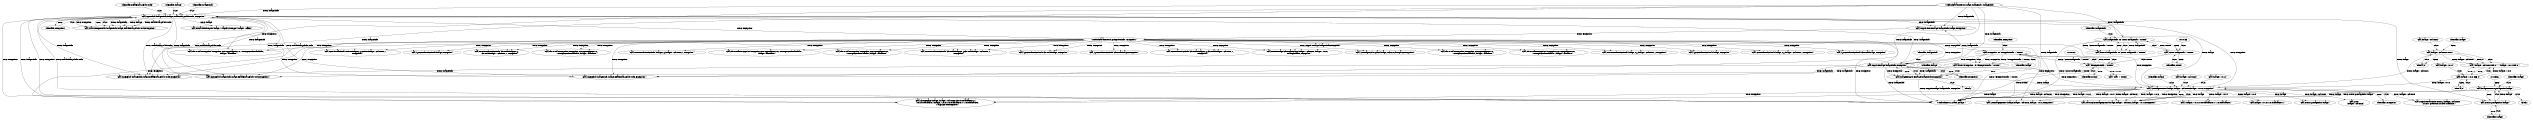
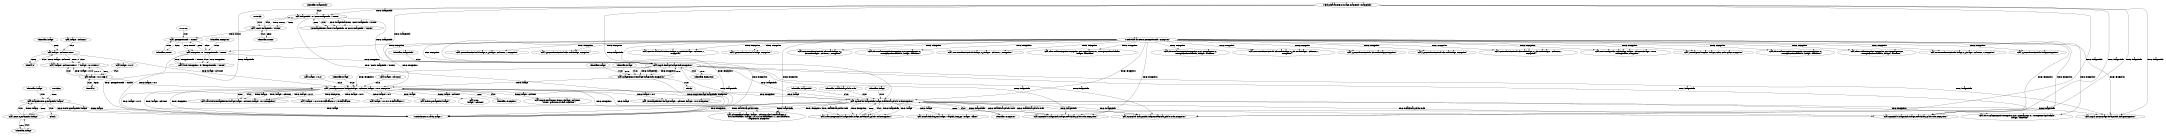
edge "(Call,AcquireNextImage(image_info,image,exception))" -> "(MethodParameterIn,ExceptionInfo *exception)": reversed
edge "(MethodParameterIn,ExceptionInfo *exception)" -> "(Call,SetImageColorspace(image,YCbCrColorspace,exception))": label "DDG: AcquireImage(image_info,exception)" -> "DDG: exception"
edge "(MethodParameterIn,ExceptionInfo *exception)" -> "(Call,AcquireImage(image_info,exception))": label "DDG: exception" -> "AST: exception"
node "(Call,assert(image_info != (const ImageInfo *) NULL))": label "(Call,assert(image_info != (const ImageInfo *) NULL))" -> "(SetImageExtent,assert(image_info != (const ImageInfo *) NULL))"
edge "(Call,exception != (ExceptionInfo *) NULL)" -> "(Call,(ExceptionInfo *) NULL)": label "DDG: (const ImageInfo *) NULL" -> "CFG: "
edge "(Call,(const ImageInfo *) NULL)" -> "(Call,(ExceptionInfo *) NULL)": label "AST: NULL" -> "DDG: NULL"
edge "(Call,image_info != (const ImageInfo *) NULL)" -> "(Call,AcquireImage(image_info,exception))": added, label "DDG: image_info"
edge "(Call,assert(exception != (ExceptionInfo *) NULL))" -> "(Call,exception != (ExceptionInfo *) NULL)": removed, label "CFG:"
node "(Call,(char *) NULL)": removed
edge "(Call,(ExceptionInfo *) NULL)" -> "(MethodReturn,static Image *)": removed, label "DDG: NULL"
